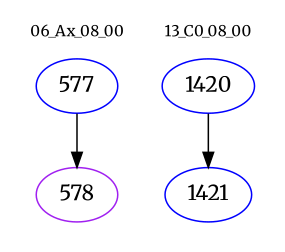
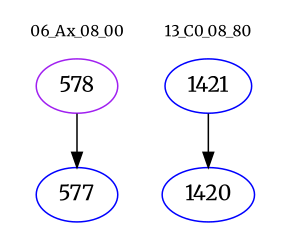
cluster "13_C0_08_00": label "13_C0_08_00" -> "13_C0_08_80"
edge "577" -> "578": reversed
edge "1420" -> "1421": reversed
